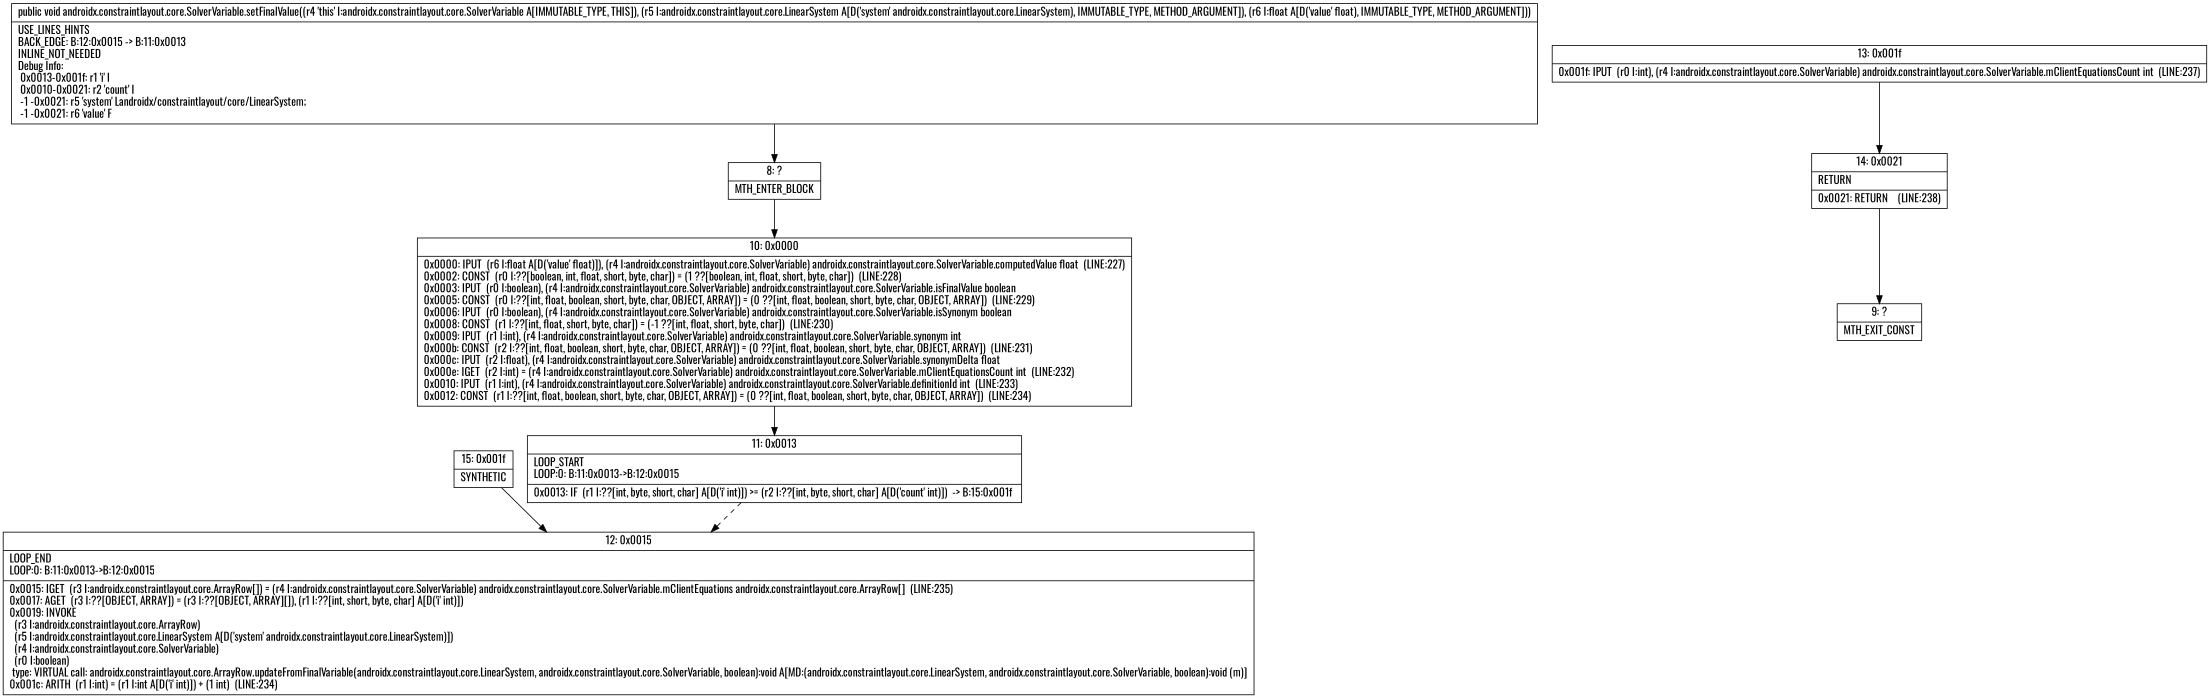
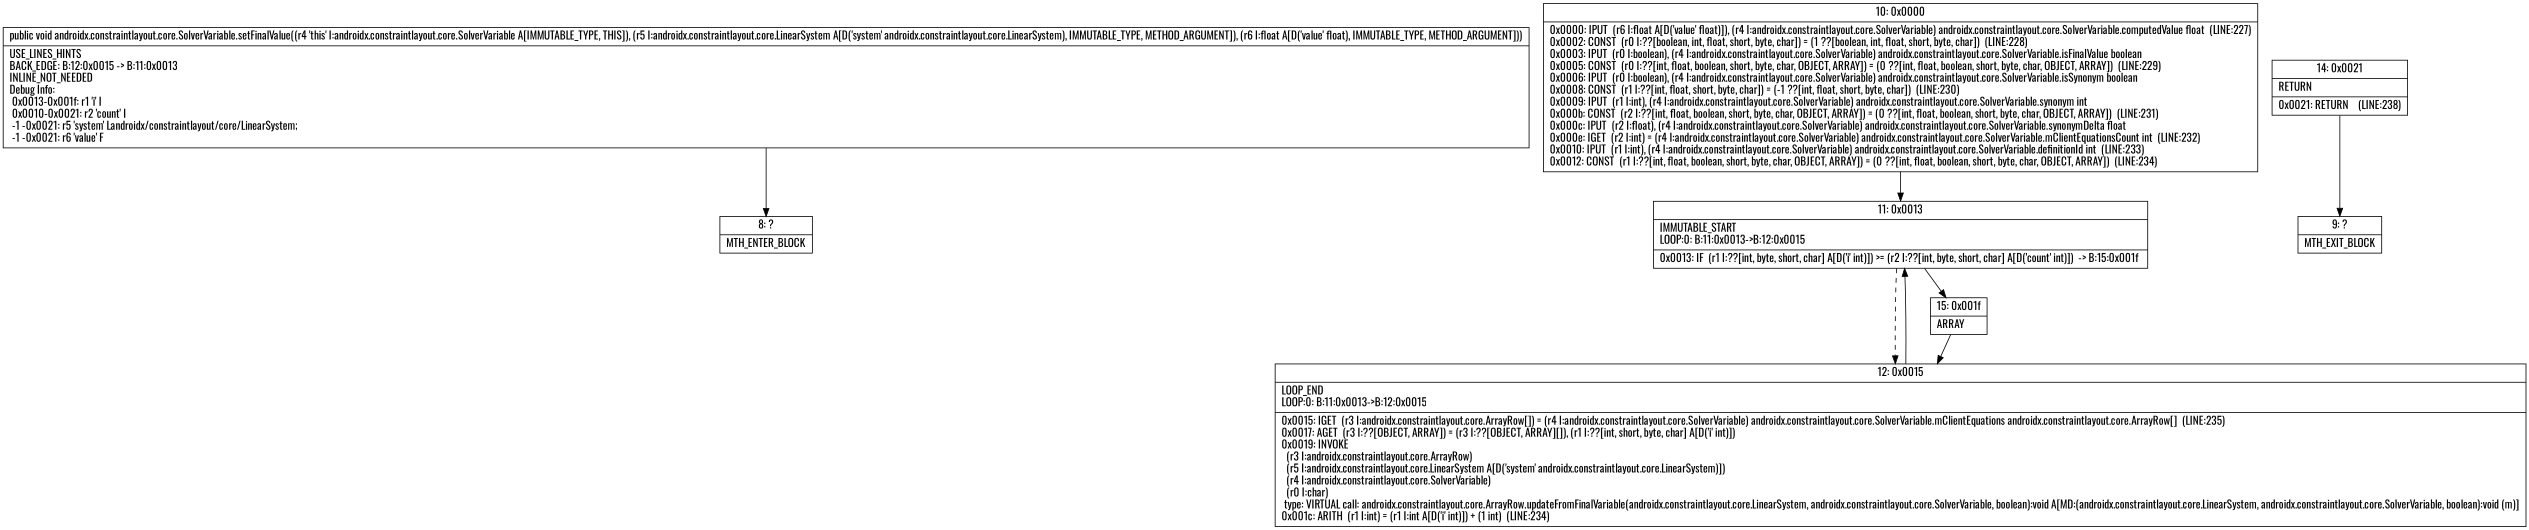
node "13: 0x001f": removed
edge "8: ?" -> "10: 0x0000": removed
edge "11: 0x0013" -> "15: 0x001f": added
edge "12: 0x0015" -> "11: 0x0013": added
node "9: ?": text "MTH_EXIT_CONST" -> "MTH_EXIT_BLOCK"
node "11: 0x0013": text "LOOP_START" -> "IMMUTABLE_START"
node "15: 0x001f": text "SYNTHETIC" -> "ARRAY"
node "12: 0x0015": text "(r0 I:boolean)" -> "(r0 I:char)"
